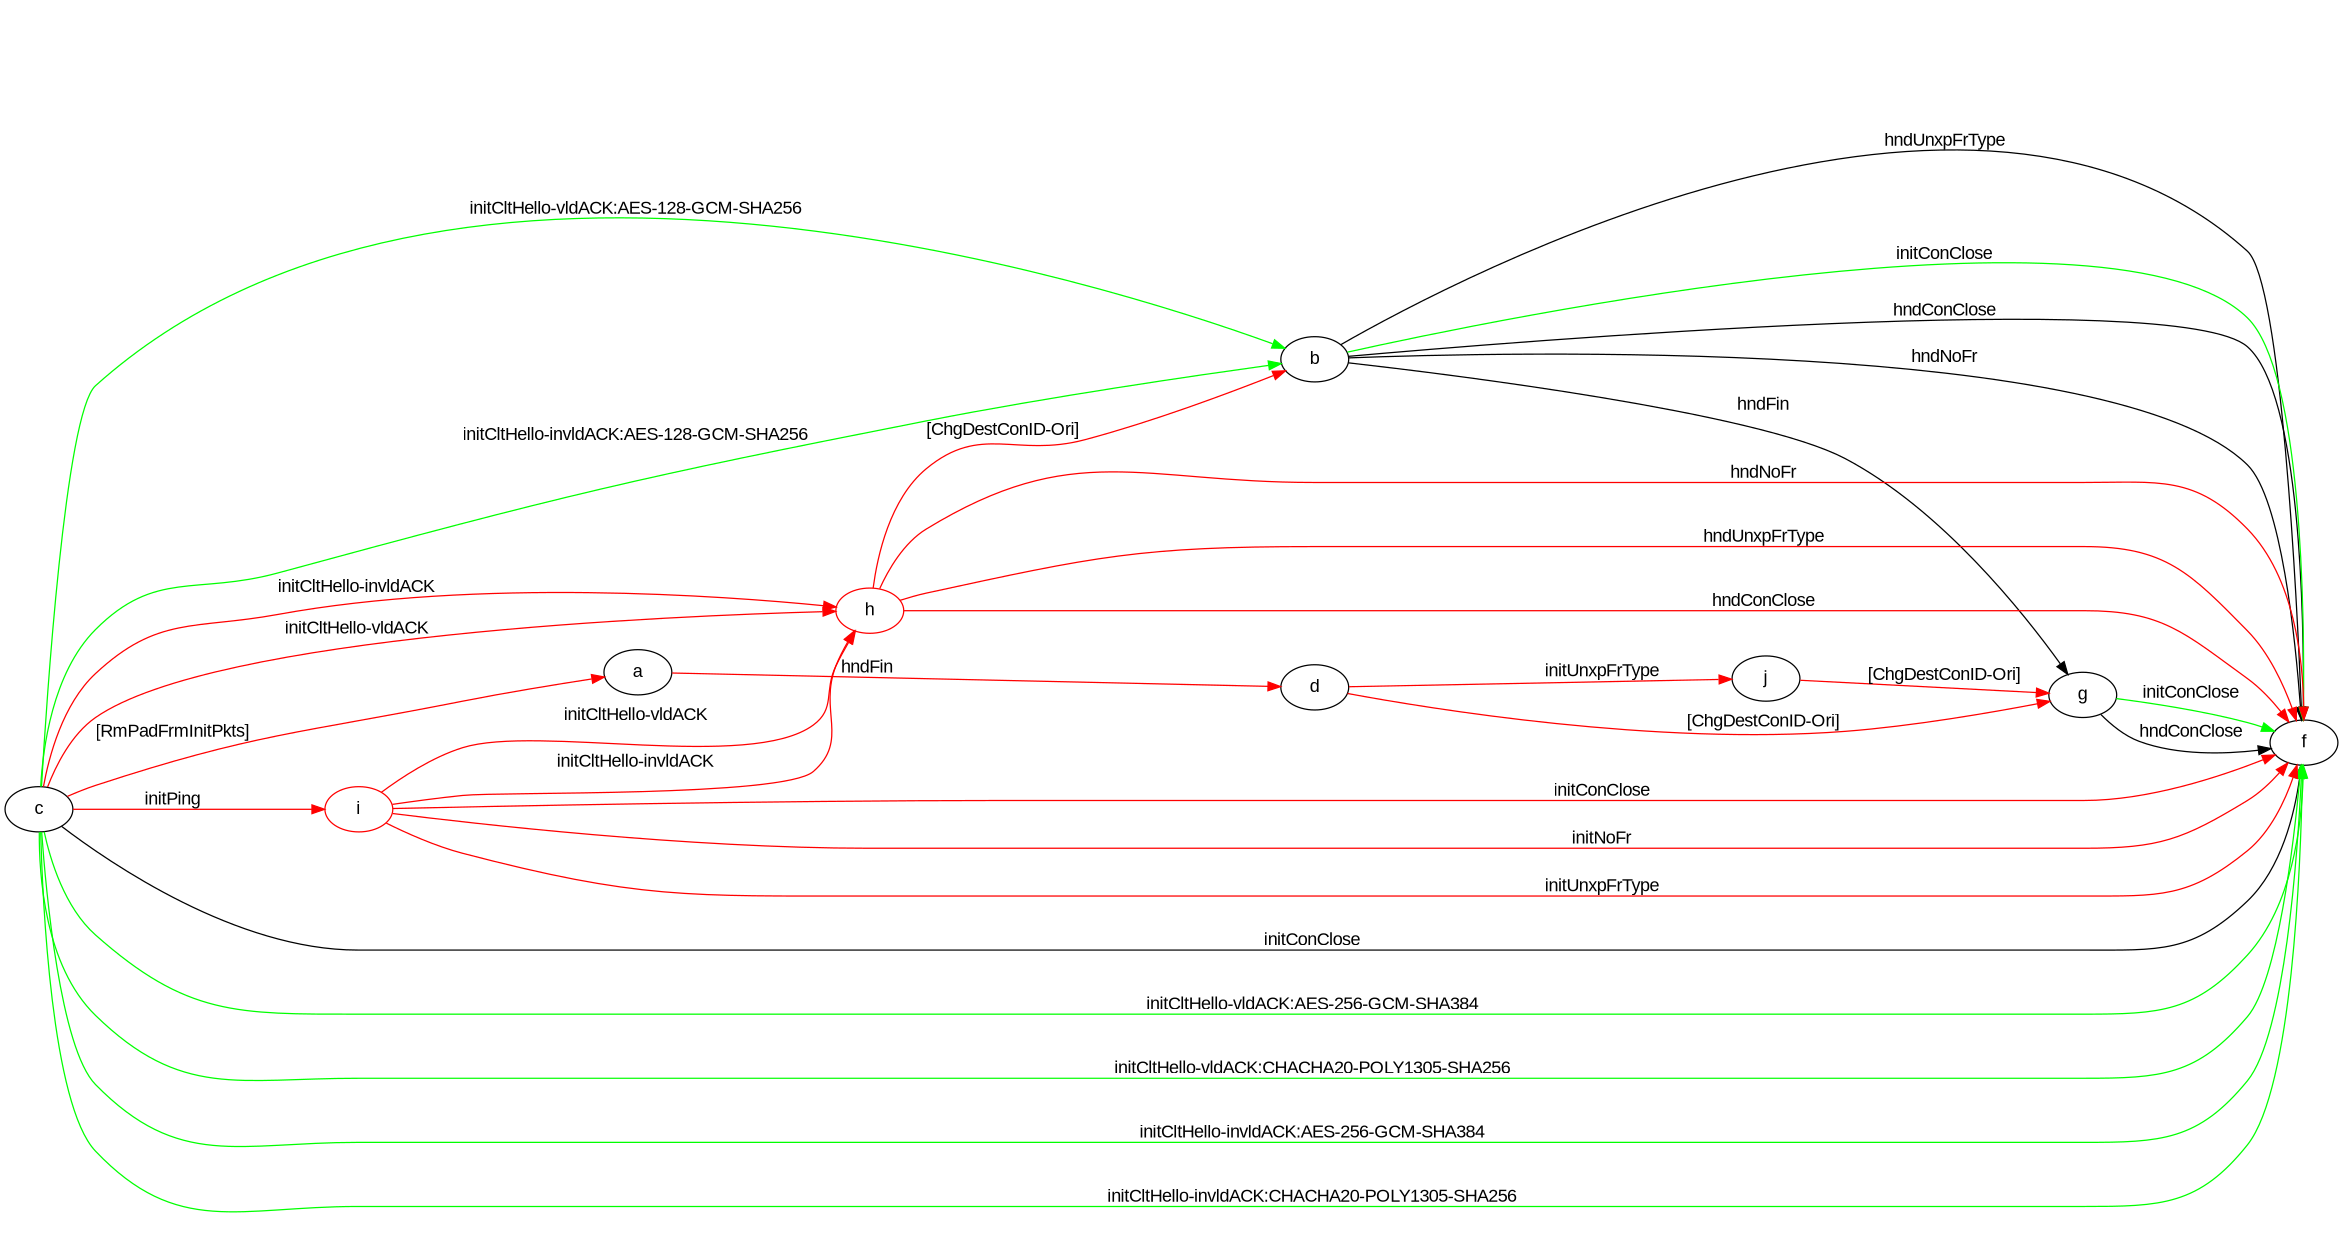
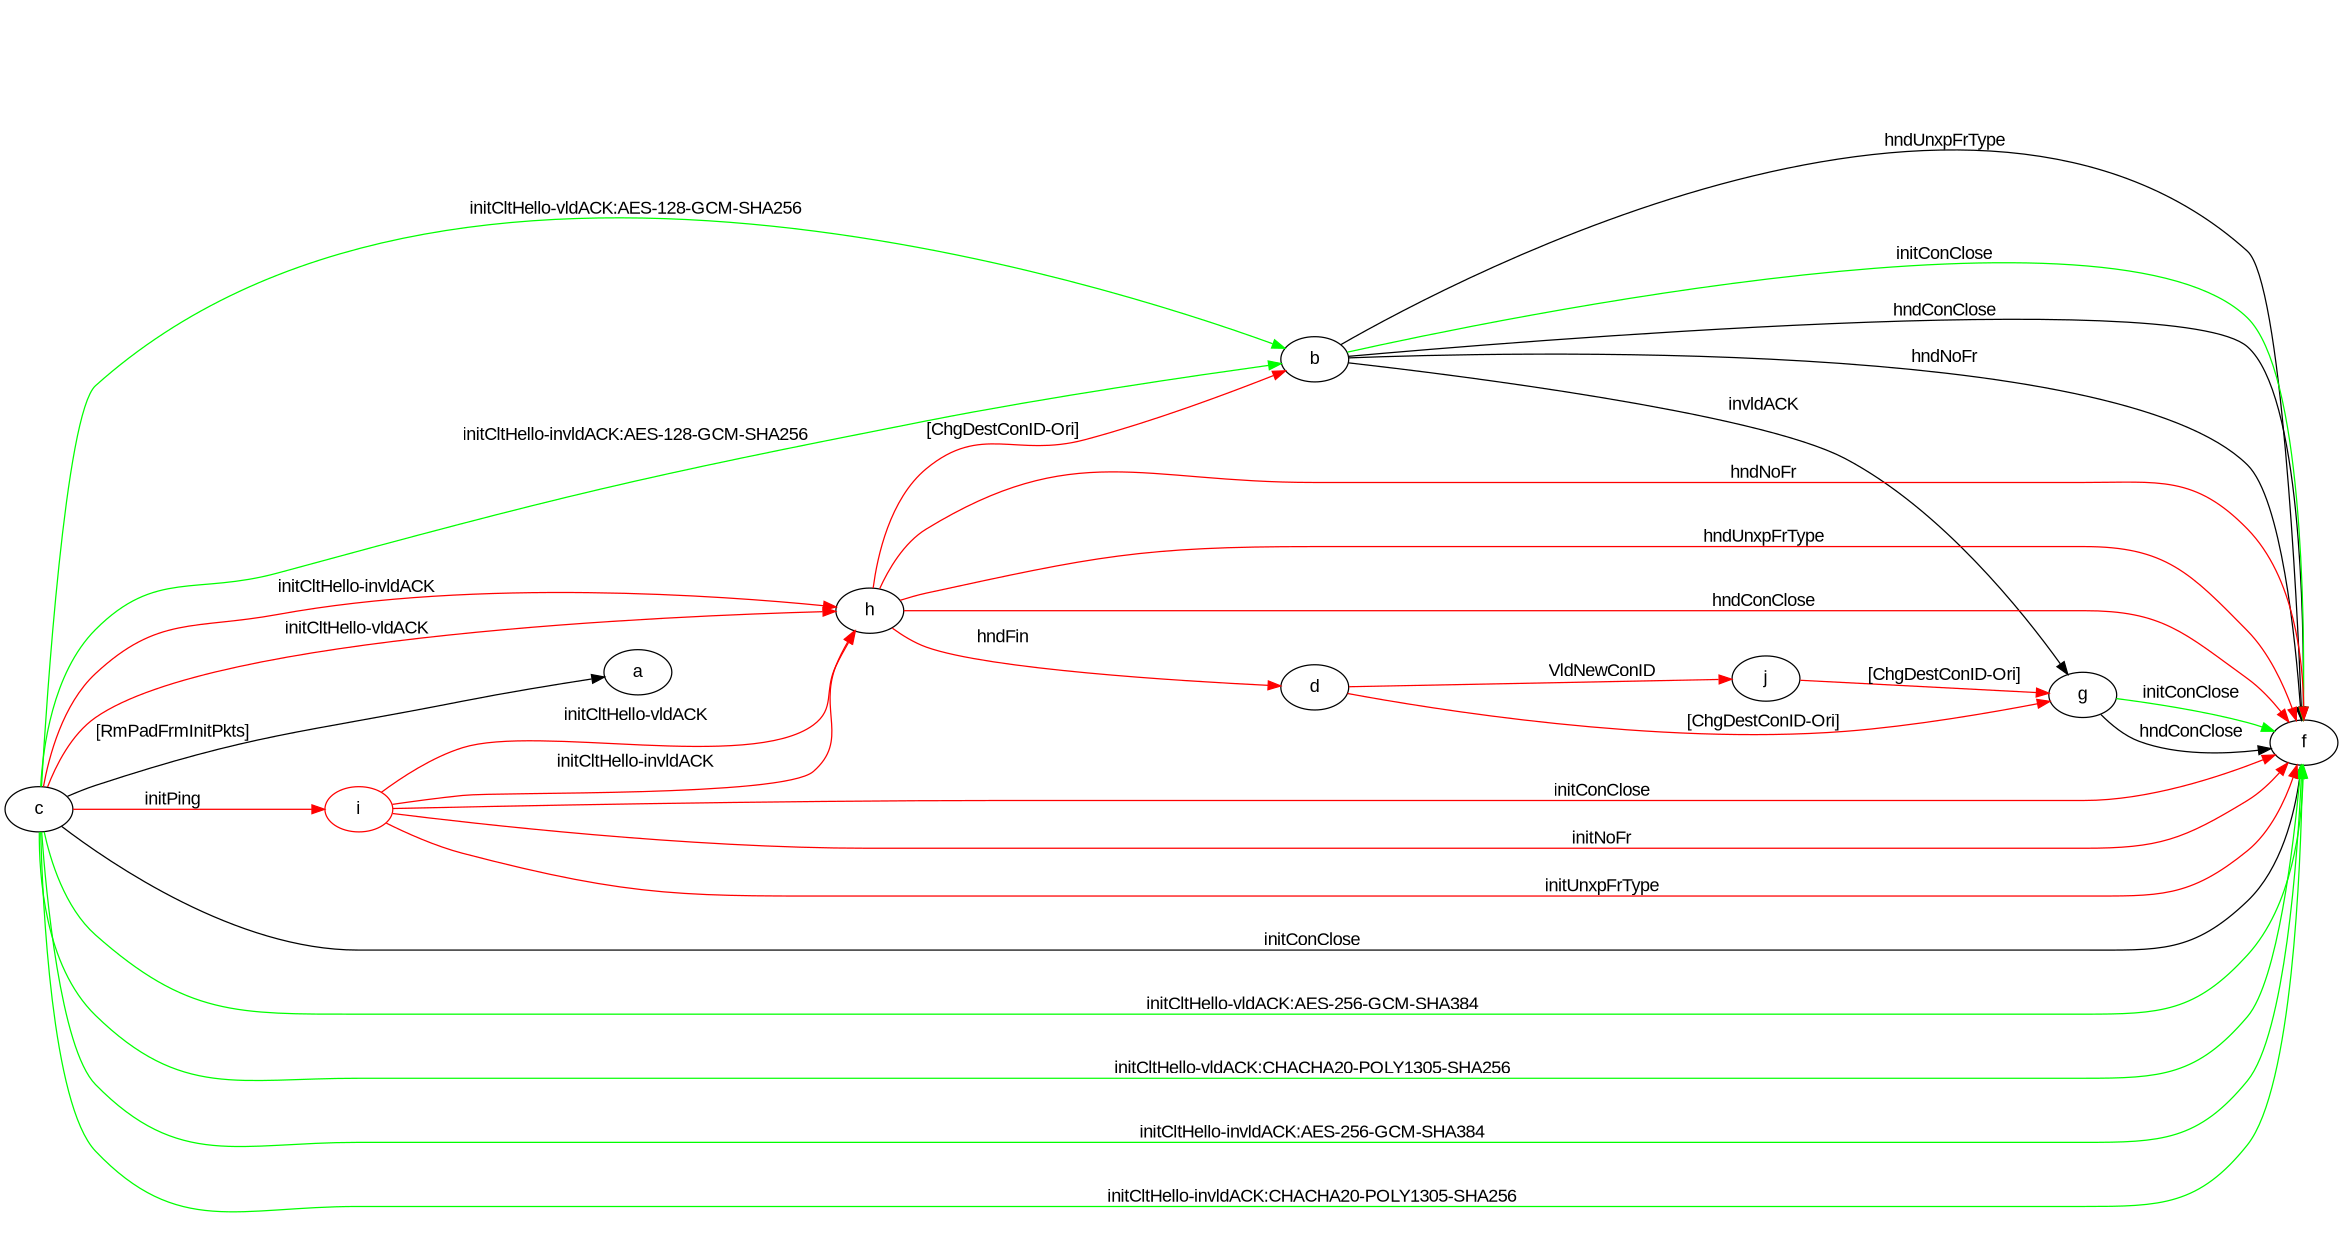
edge "b" -> "g": label "hndFin " -> "invldACK "
node "h": color red -> black
edge "d" -> "j": label "initUnxpFrType " -> "VldNewConID "
edge "a" -> "d": now "h" -> "d"
edge "c" -> "a": color red -> black
